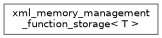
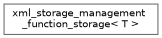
node "xml_memory_management _function_storage< T >": label "xml_memory_management _function_storage< T >" -> "xml_storage_management _function_storage< T >"
